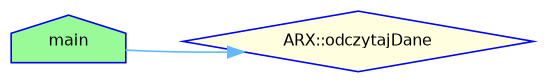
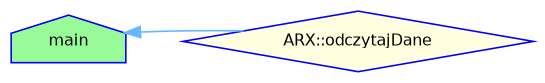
edge "main" -> "ARX::odczytajDane": reversed
